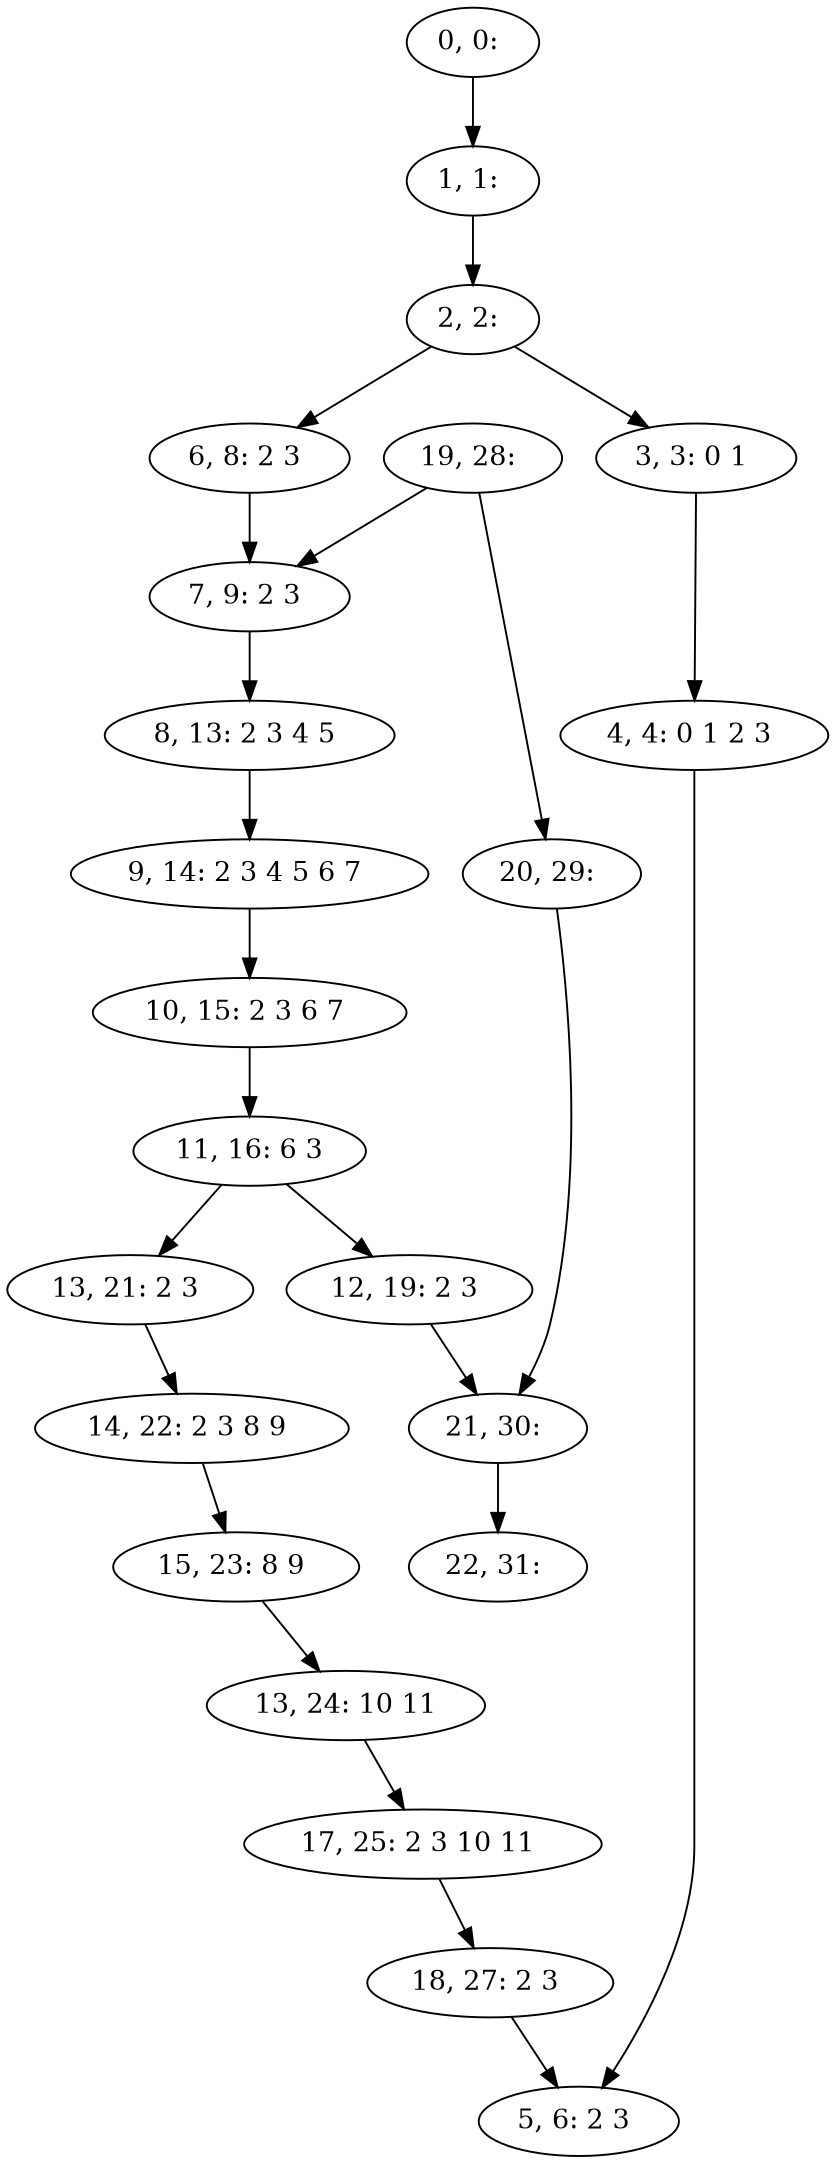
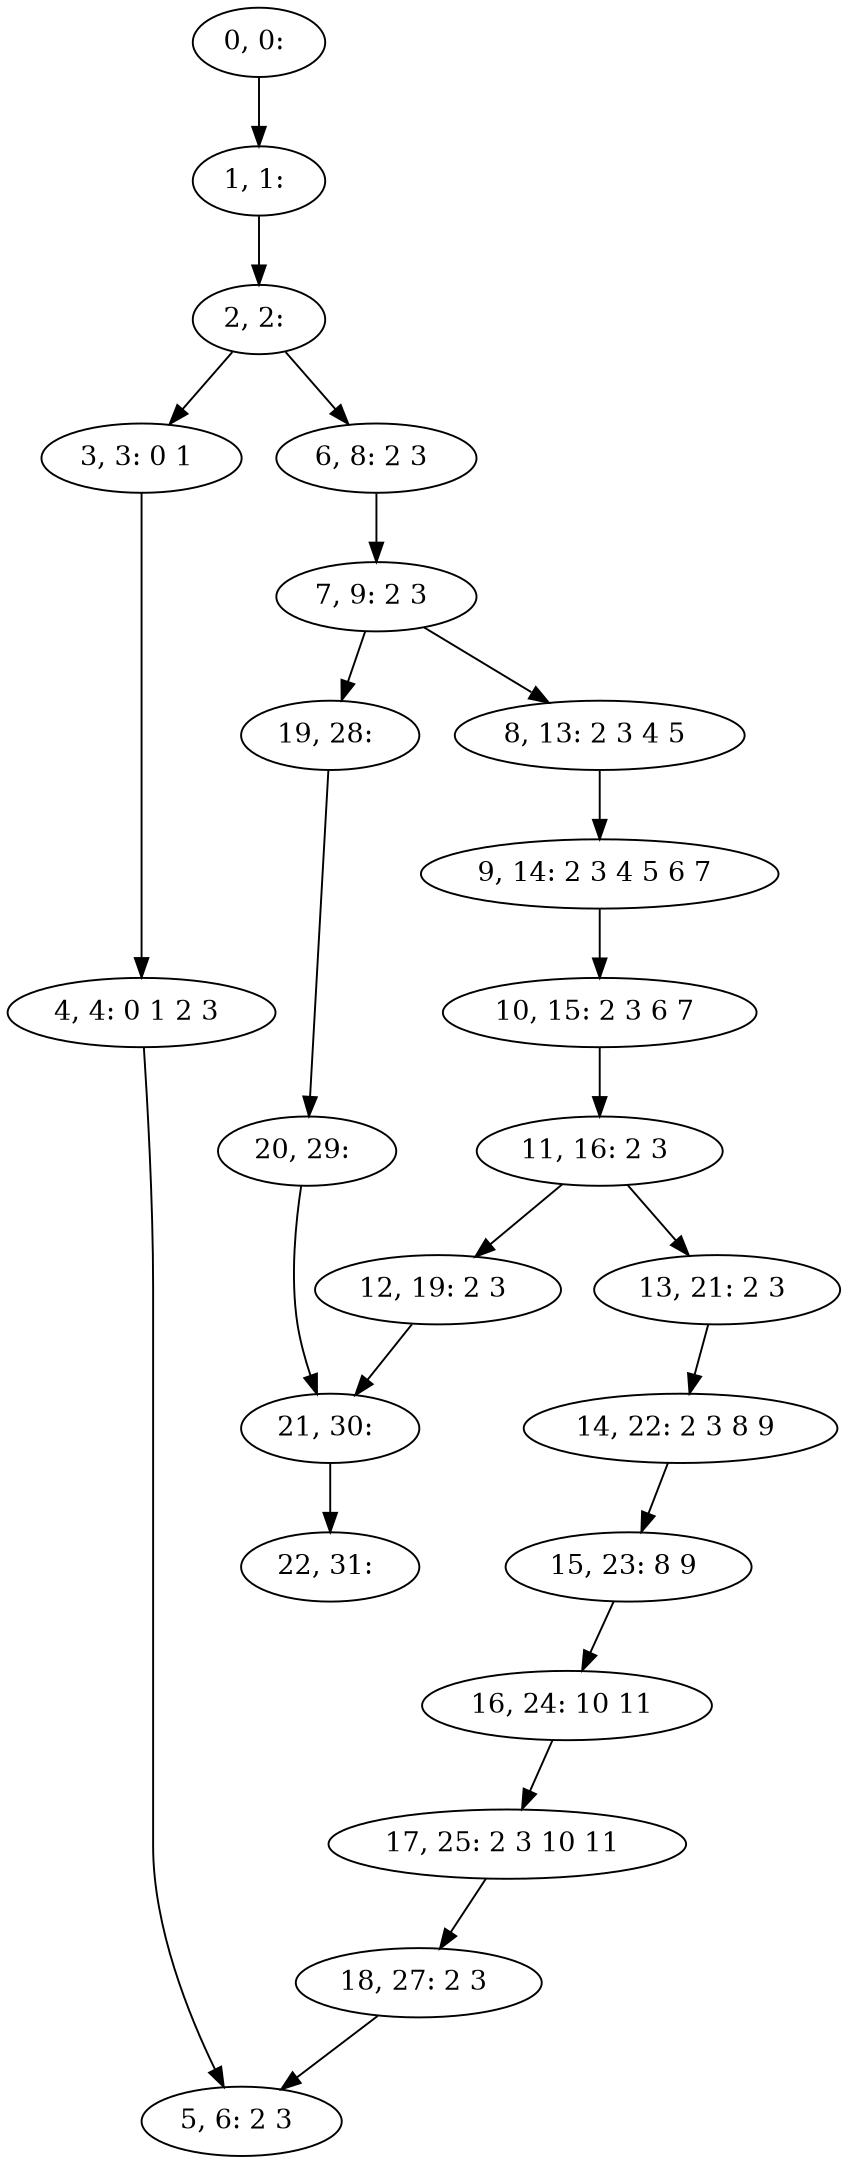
edge "19, 28:" -> "7, 9: 2 3": reversed
node "11, 16: 6 3": label "11, 16: 6 3" -> "11, 16: 2 3"
node "13, 24: 10 11": label "13, 24: 10 11" -> "16, 24: 10 11"
